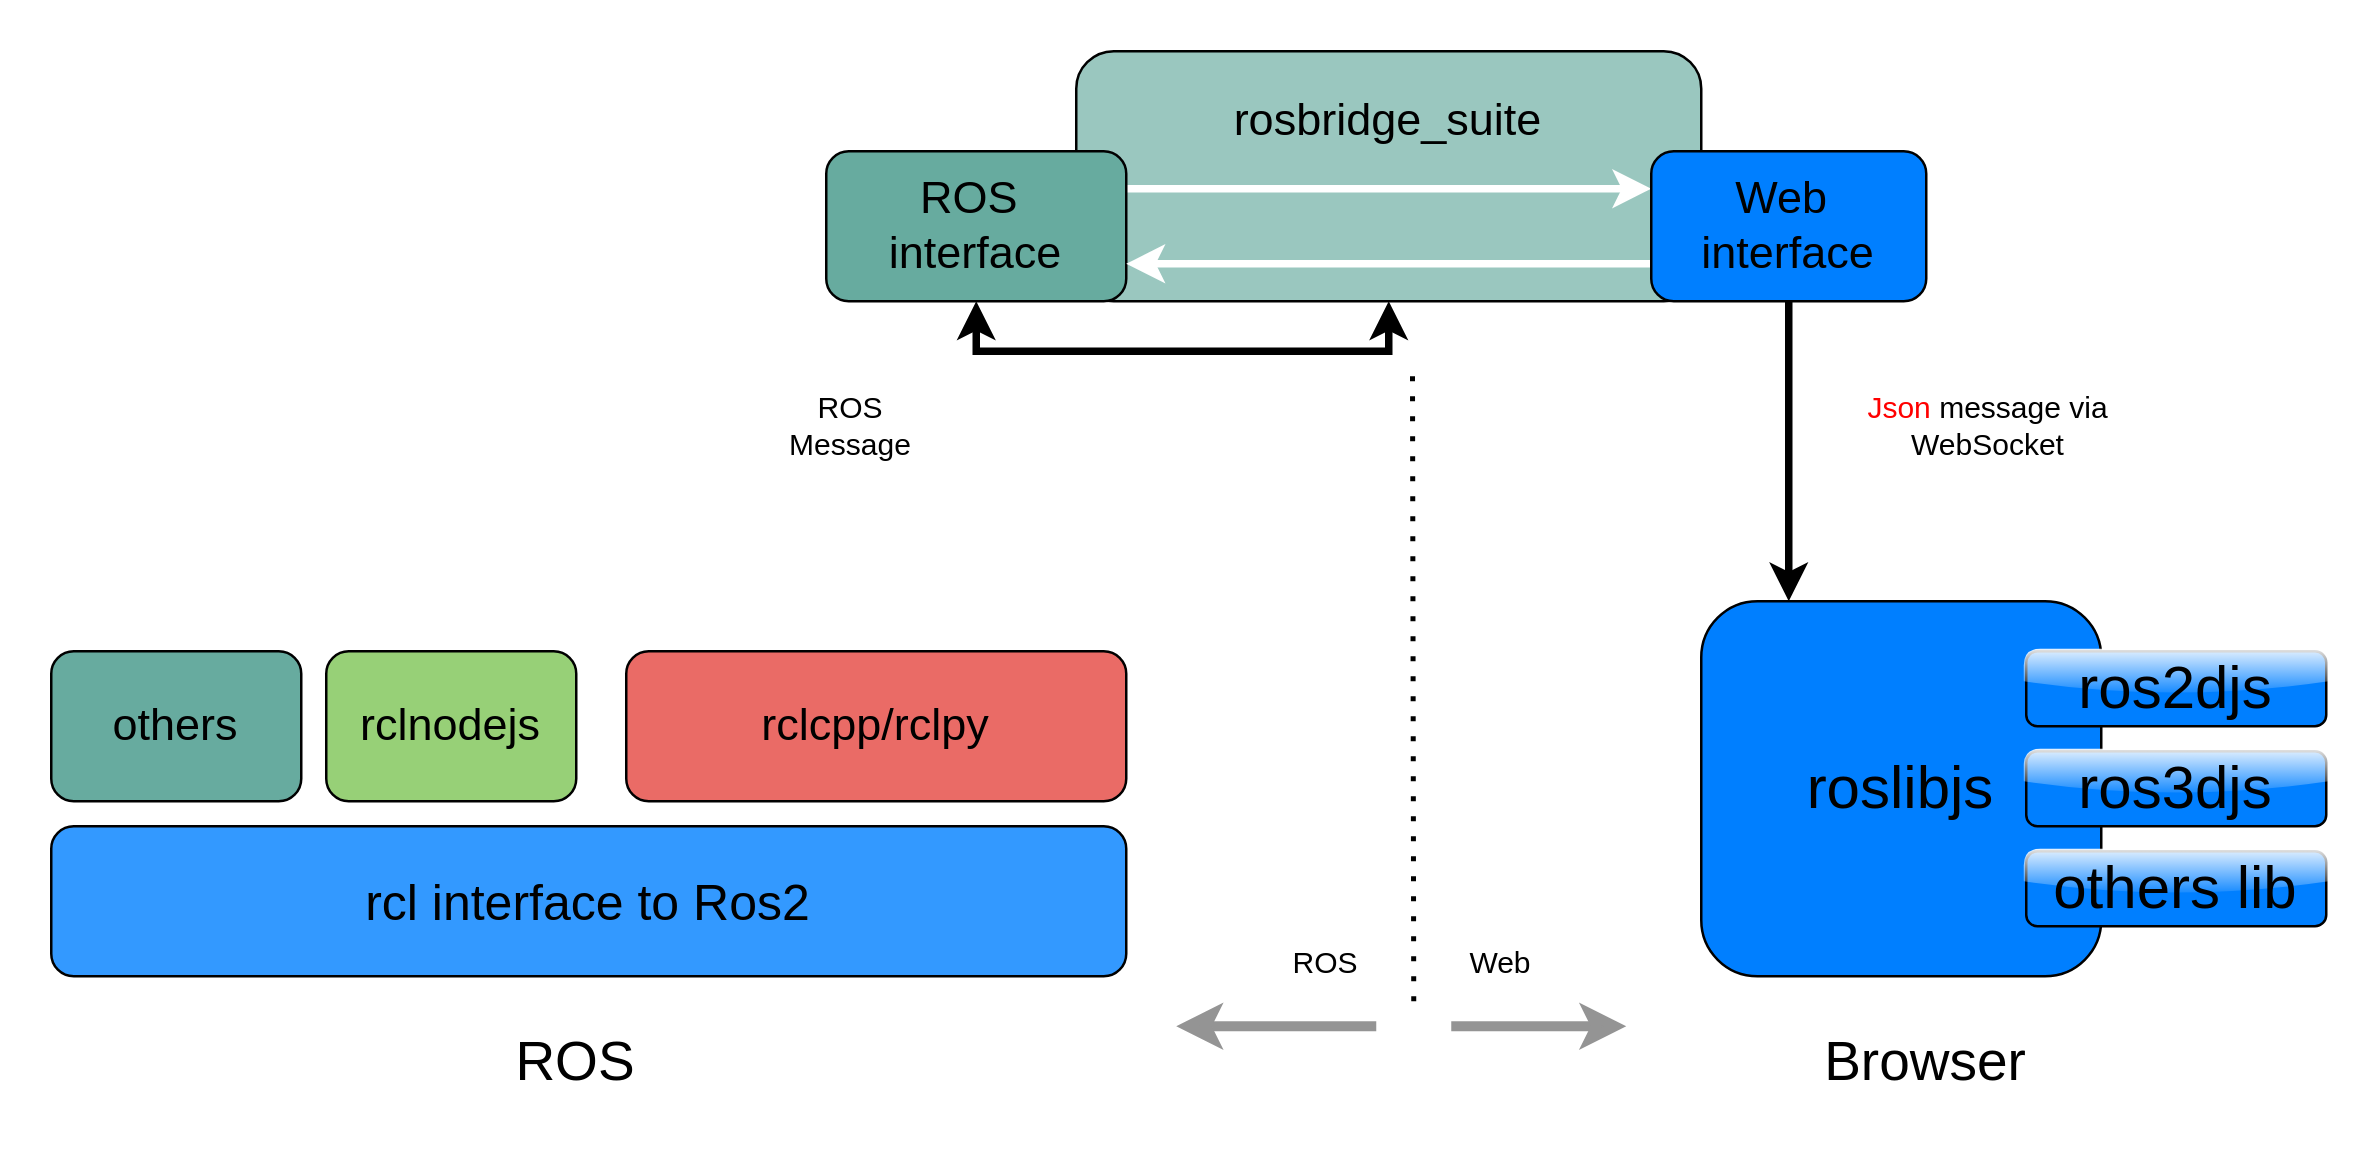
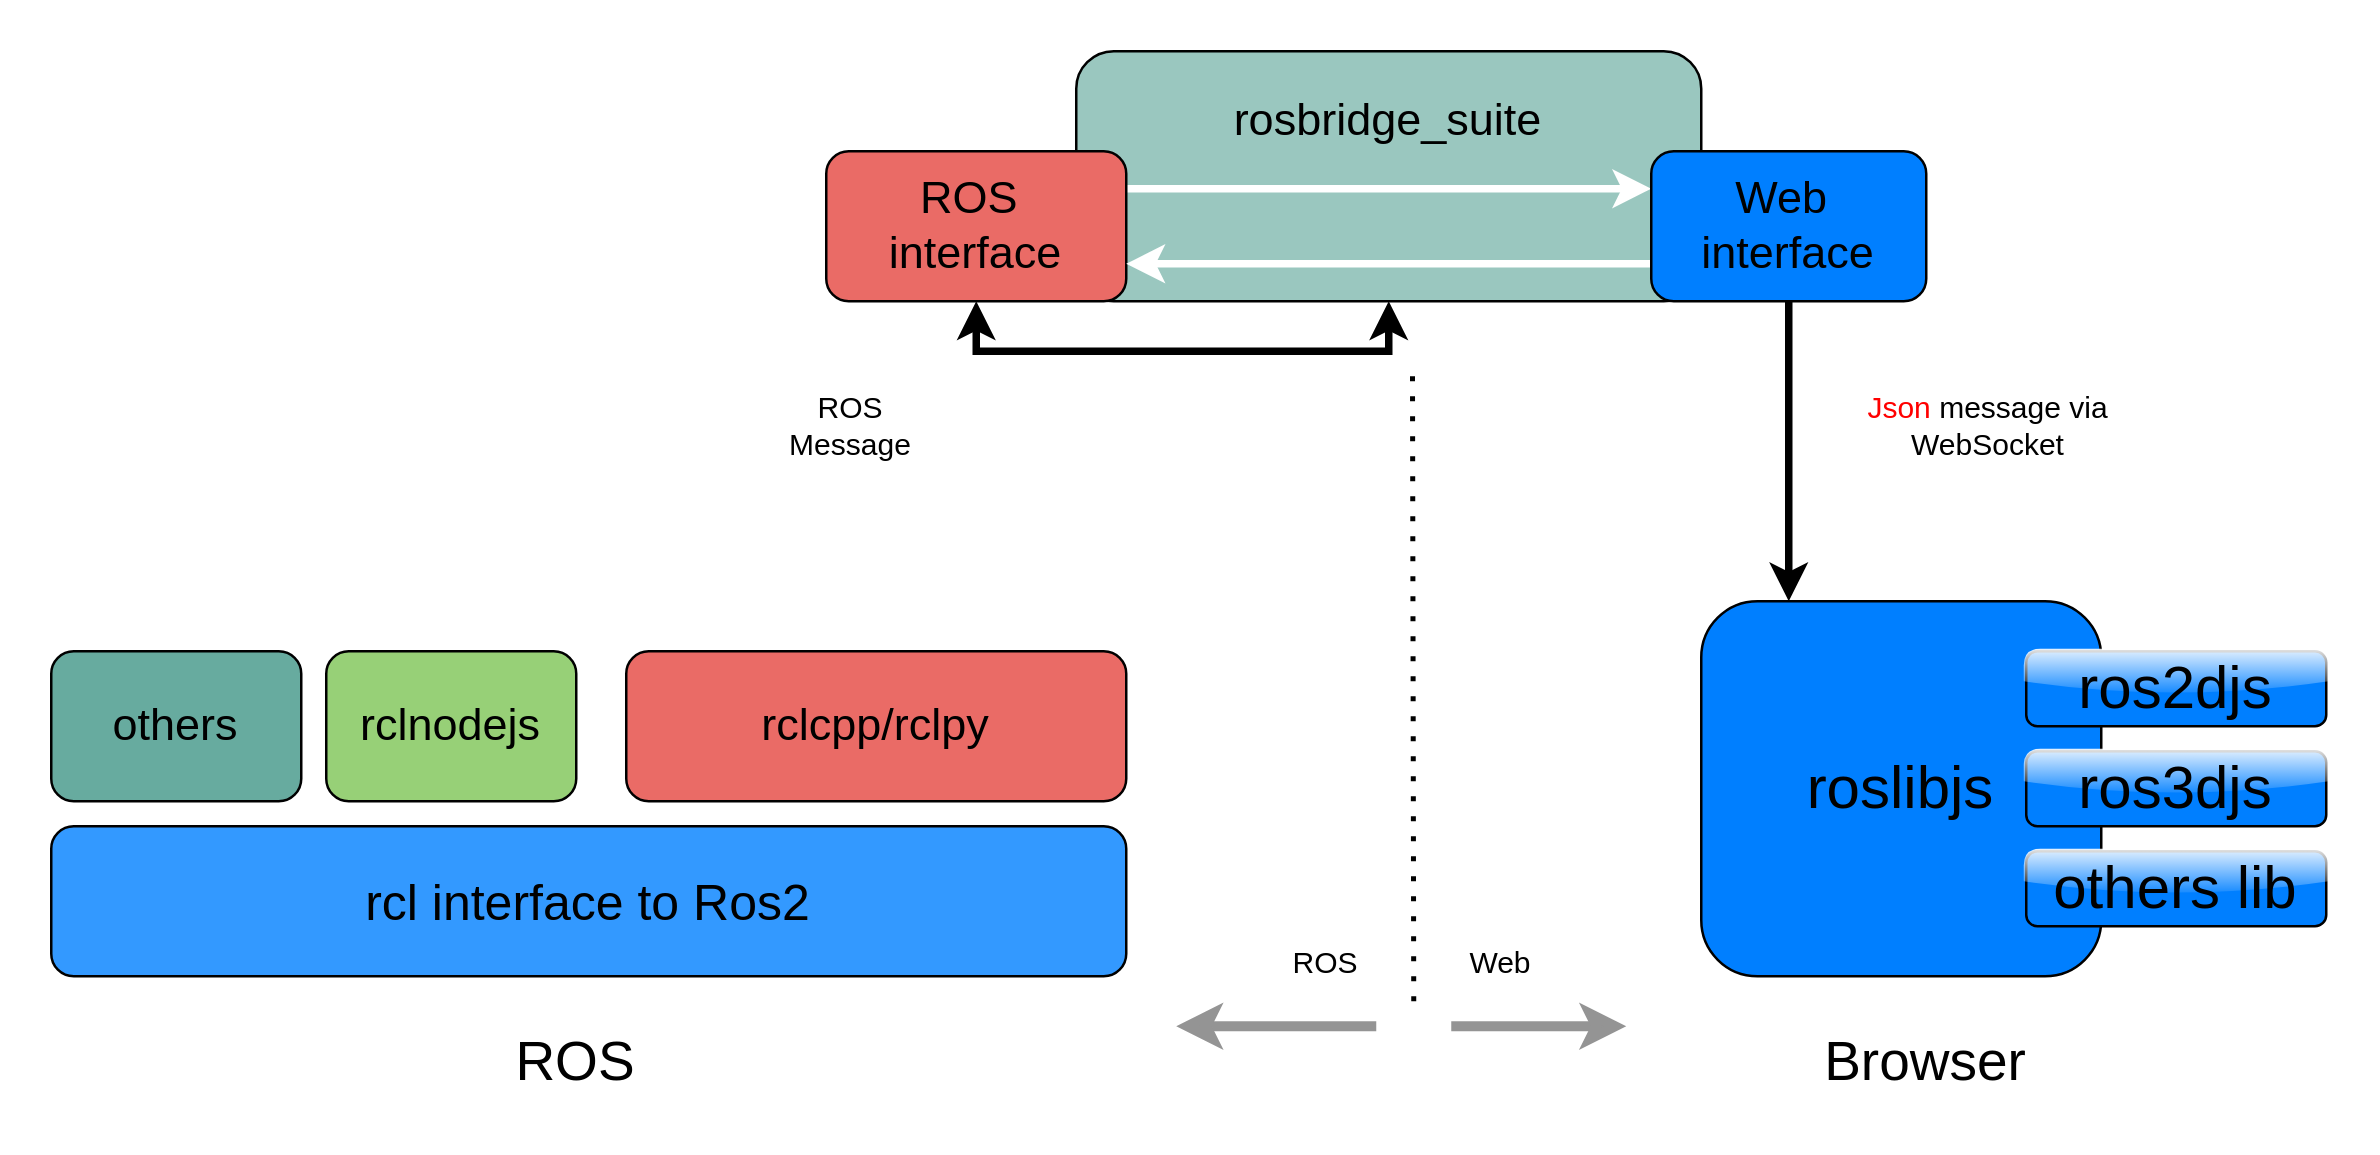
node "ROS interface": fillcolor #67ab9f -> #ea6b66
